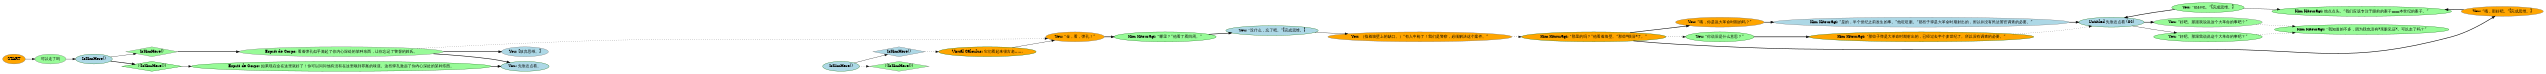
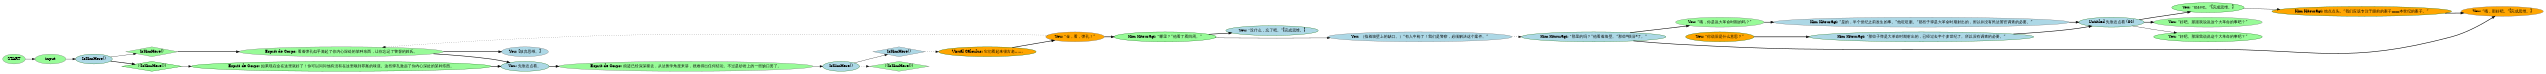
edge "You: “哦，那好吧。”[完成思维。]" -> "Kim Kitsuragi: 他点点头。“我们应该专注于眼前的案子——本世纪的案子。”": reversed
node "Kim Kitsuragi: 他点点头。“我们应该专注于眼前的案子——本世纪的案子。”": fillcolor palegreen -> orange
edge "You: “那好吧。”[完成思维。]" -> "Untitled 先靠近点看 (02)": reversed
node "You: “哦，你是说大革命时期的吗？”": fillcolor orange -> palegreen
node "Kim Kitsuragi: “我知道的不多，因为我也没有*亲眼见证*。可以走了吗？”": removed
edge "Kim Kitsuragi: “那些子弹是大革命时期射出的，已经过去半个多世纪了。所以没有调查的必要。”" -> "Untitled 先靠近点看 (02)": style dotted -> bold
edge "You: “没什么，忘了吧。”[完成思维。]" -> "You: （指着墙壁上的缺口。）“有人中枪了！我们是警察，必须解决这个案件。”": now "Kim Kitsuragi: “哪里？”他看了看四周。”" -> "You: （指着墙壁上的缺口。）“有人中枪了！我们是警察，必须解决这个案件。”"
node "You: （指着墙壁上的缺口。）“有人中枪了！我们是警察，必须解决这个案件。”": fillcolor orange -> lightblue
node "Kim Kitsuragi: “那里的吗？”他看着墙壁。“那些*很旧*了。”": fillcolor orange -> lightblue
edge "Kim Kitsuragi: “那里的吗？”他看着墙壁。“那些*很旧*了。”" -> "You: “你说旧是什么意思？”": removed
node "You: “你说旧是什么意思？”": fillcolor palegreen -> orange
node "Kim Kitsuragi: “那些子弹是大革命时期射出的，已经过去半个多世纪了。所以没有调查的必要。”": fillcolor orange -> lightblue
edge "Esprit de Corps: 看着弹孔似乎激起了你内心深处的某种东西，让你忘记了警督的姓氏。" -> "You: “金，看，弹孔！”": reversed
edge "Visual Calculus: 它们看起来很古老……" -> "You: “金，看，弹孔！”": style solid -> bold
node "START": fillcolor orange -> palegreen
node "可以走了吗": label "可以走了吗" -> "input"
node "Esprit de Corps: 痕迹已经深深褪去，从法医学角度来讲，很难得出任何结论。不过是砂岩上的一些缺口罢了。": added
